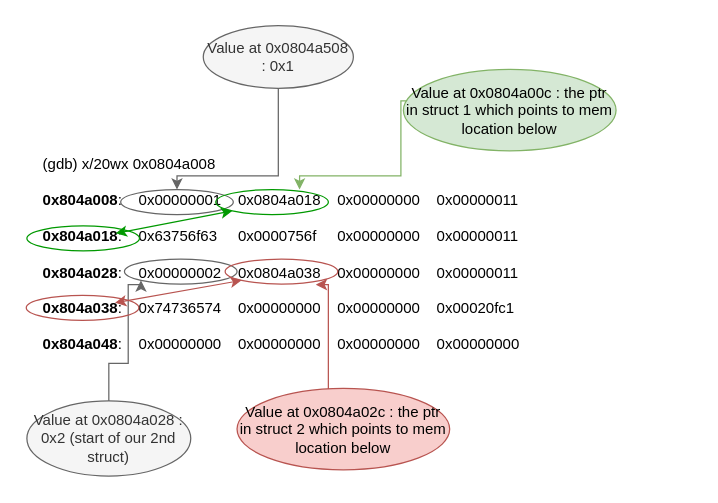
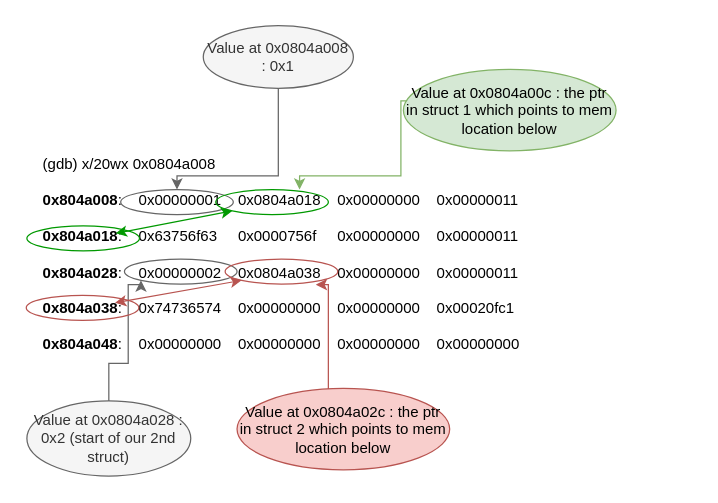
node "Value at 0x0804a508 : 0x1": label "Value at 0x0804a508 : 0x1" -> "Value at 0x0804a008 : 0x1"
